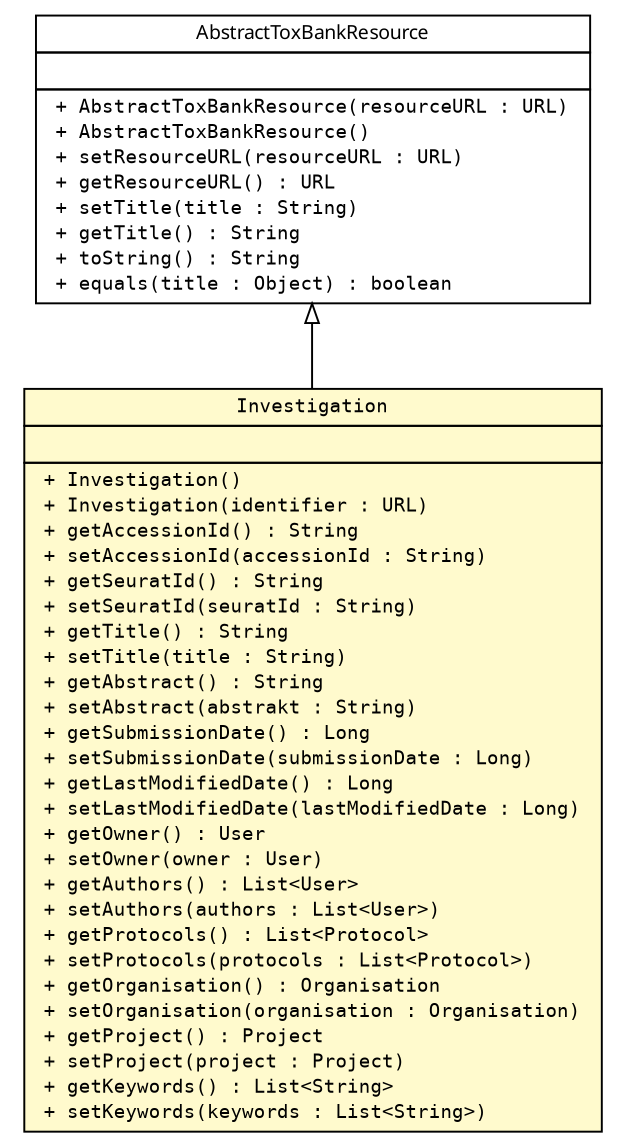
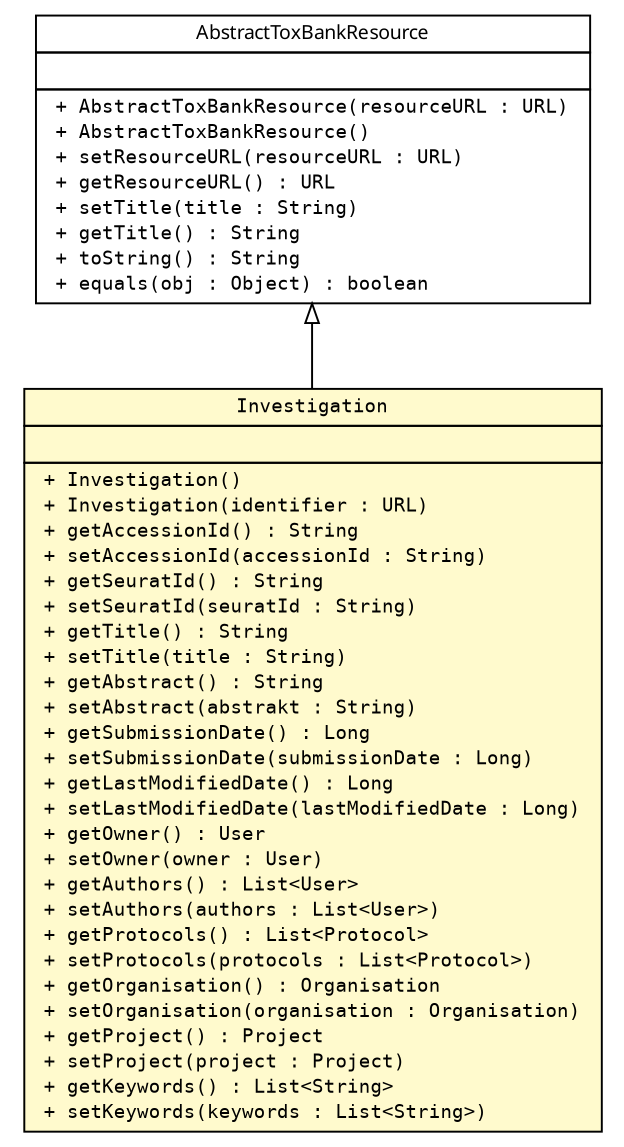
node "AbstractToxBankResource": text "+ equals(title : Object) : boolean" -> "+ equals(obj : Object) : boolean"
